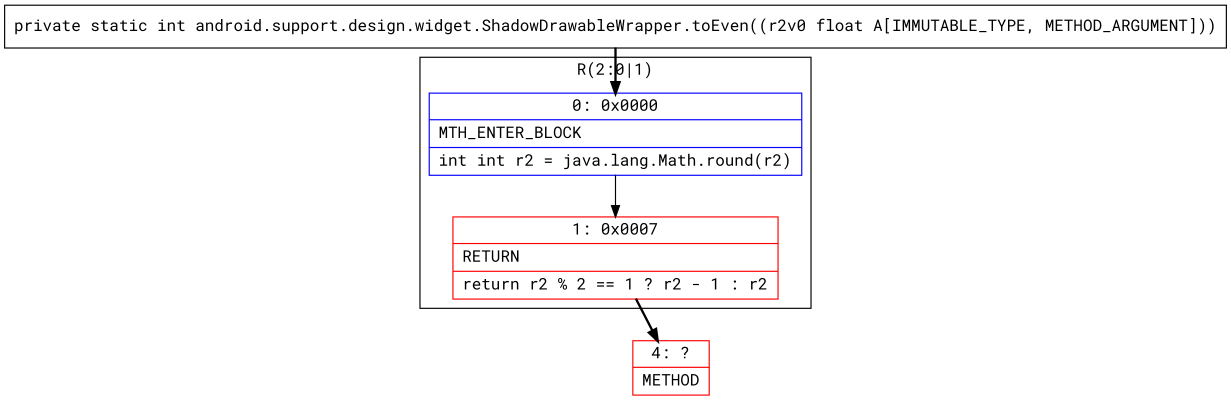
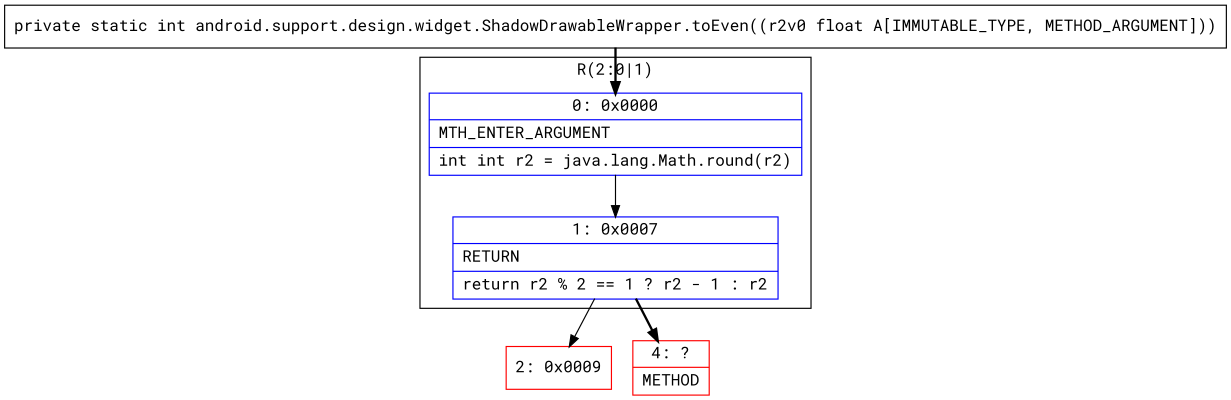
node "0: 0x0000": text "MTH_ENTER_BLOCK" -> "MTH_ENTER_ARGUMENT"
node "1: 0x0007": color red -> blue
node "2: 0x0009": added
